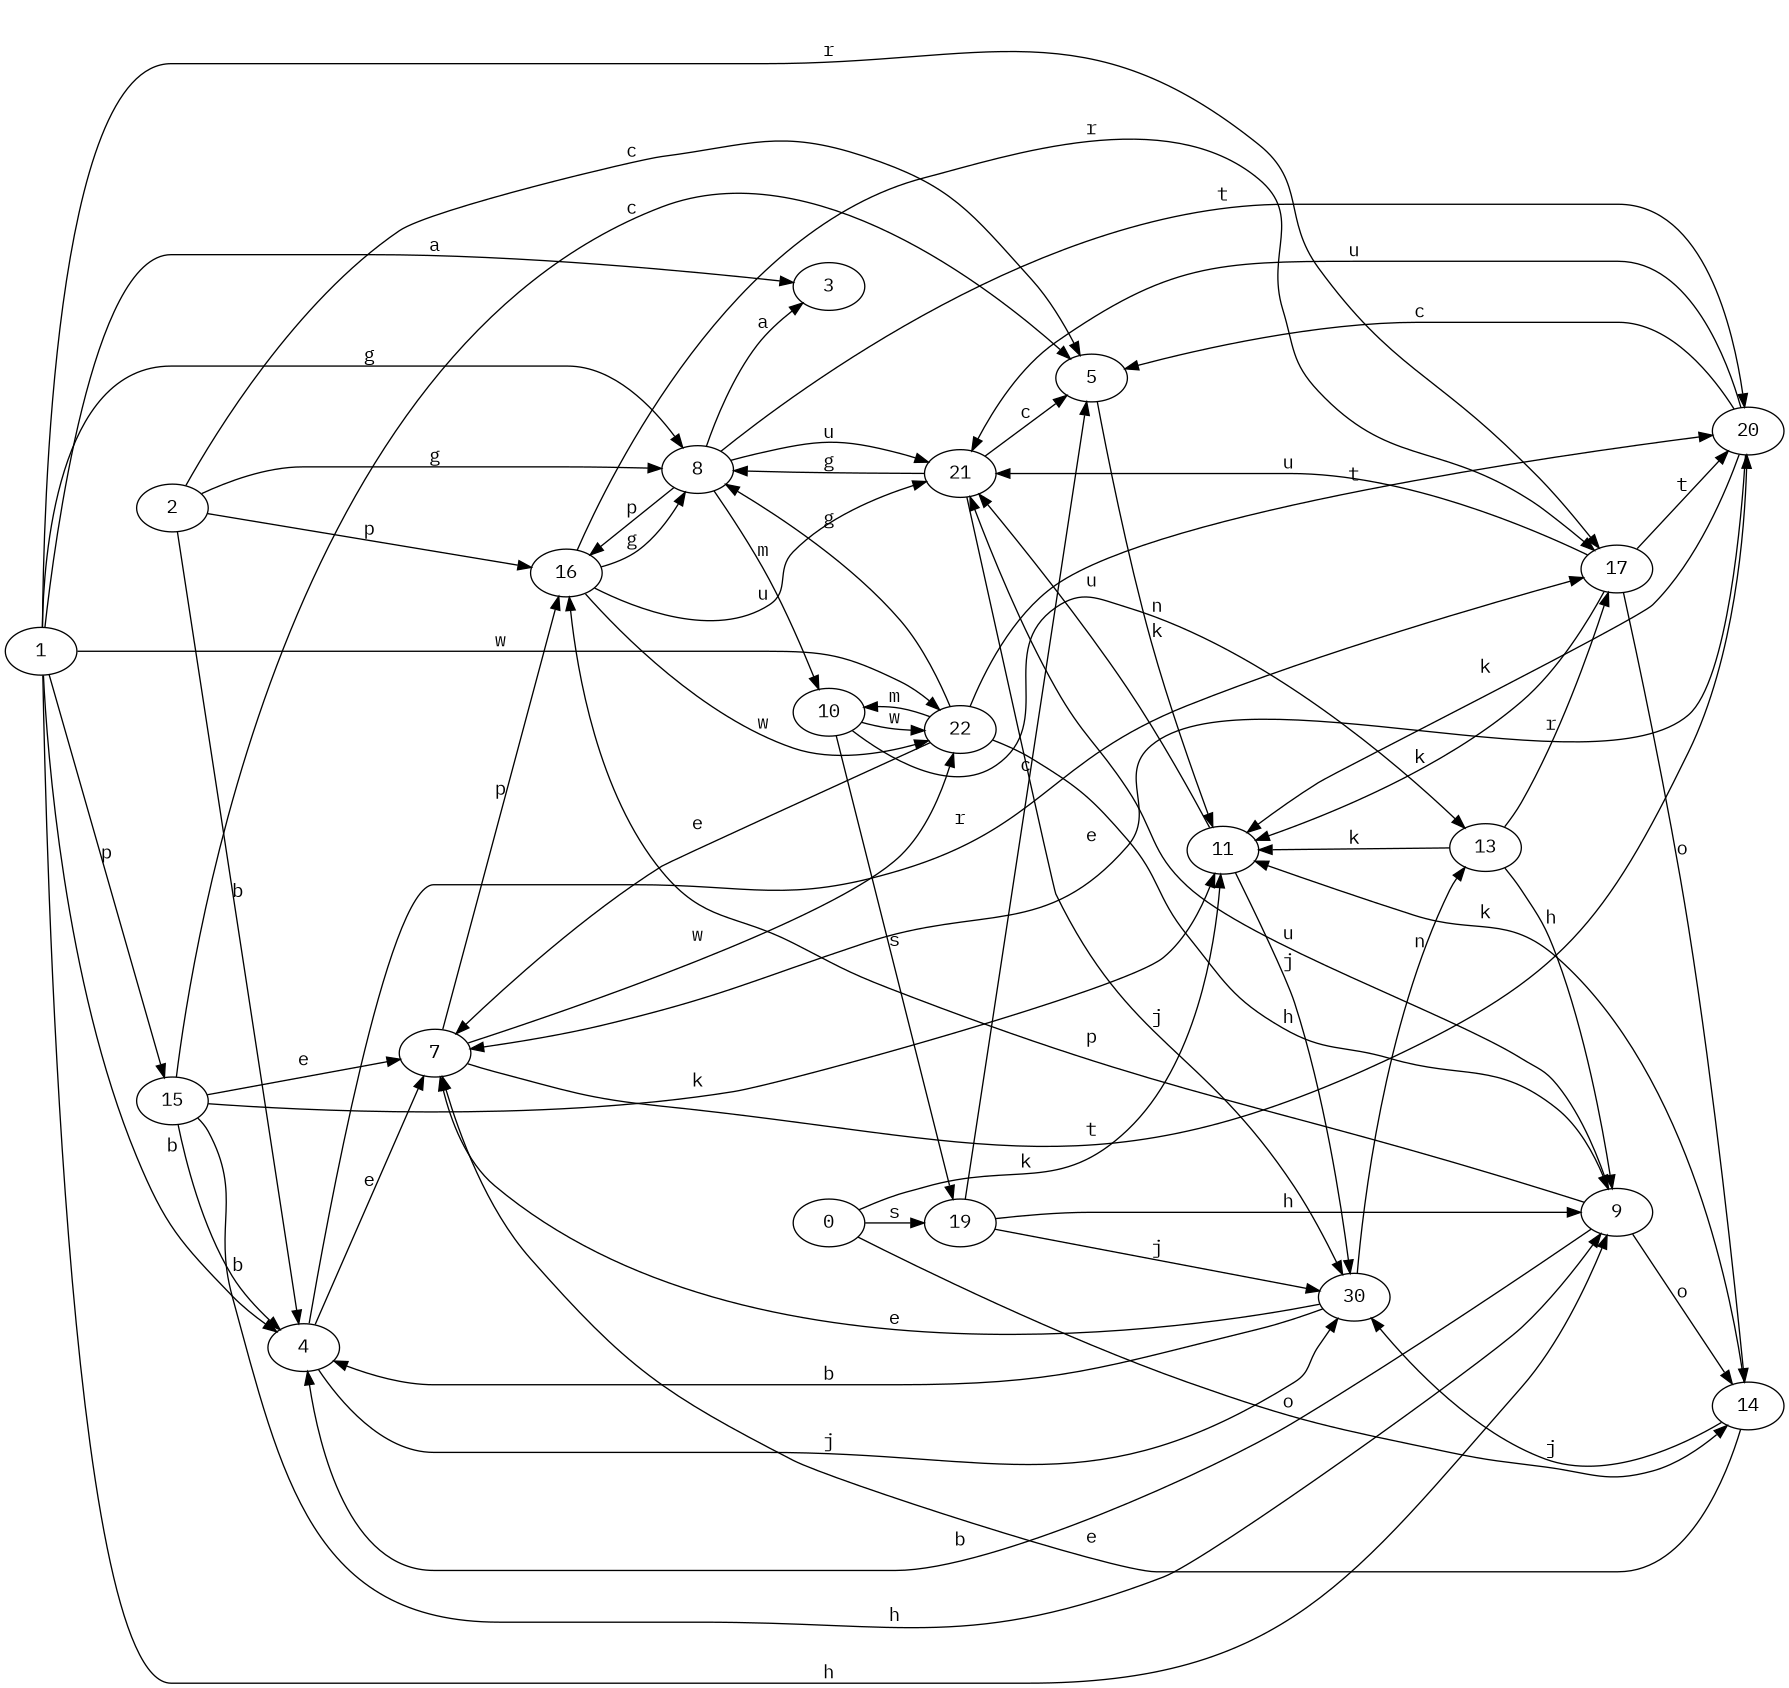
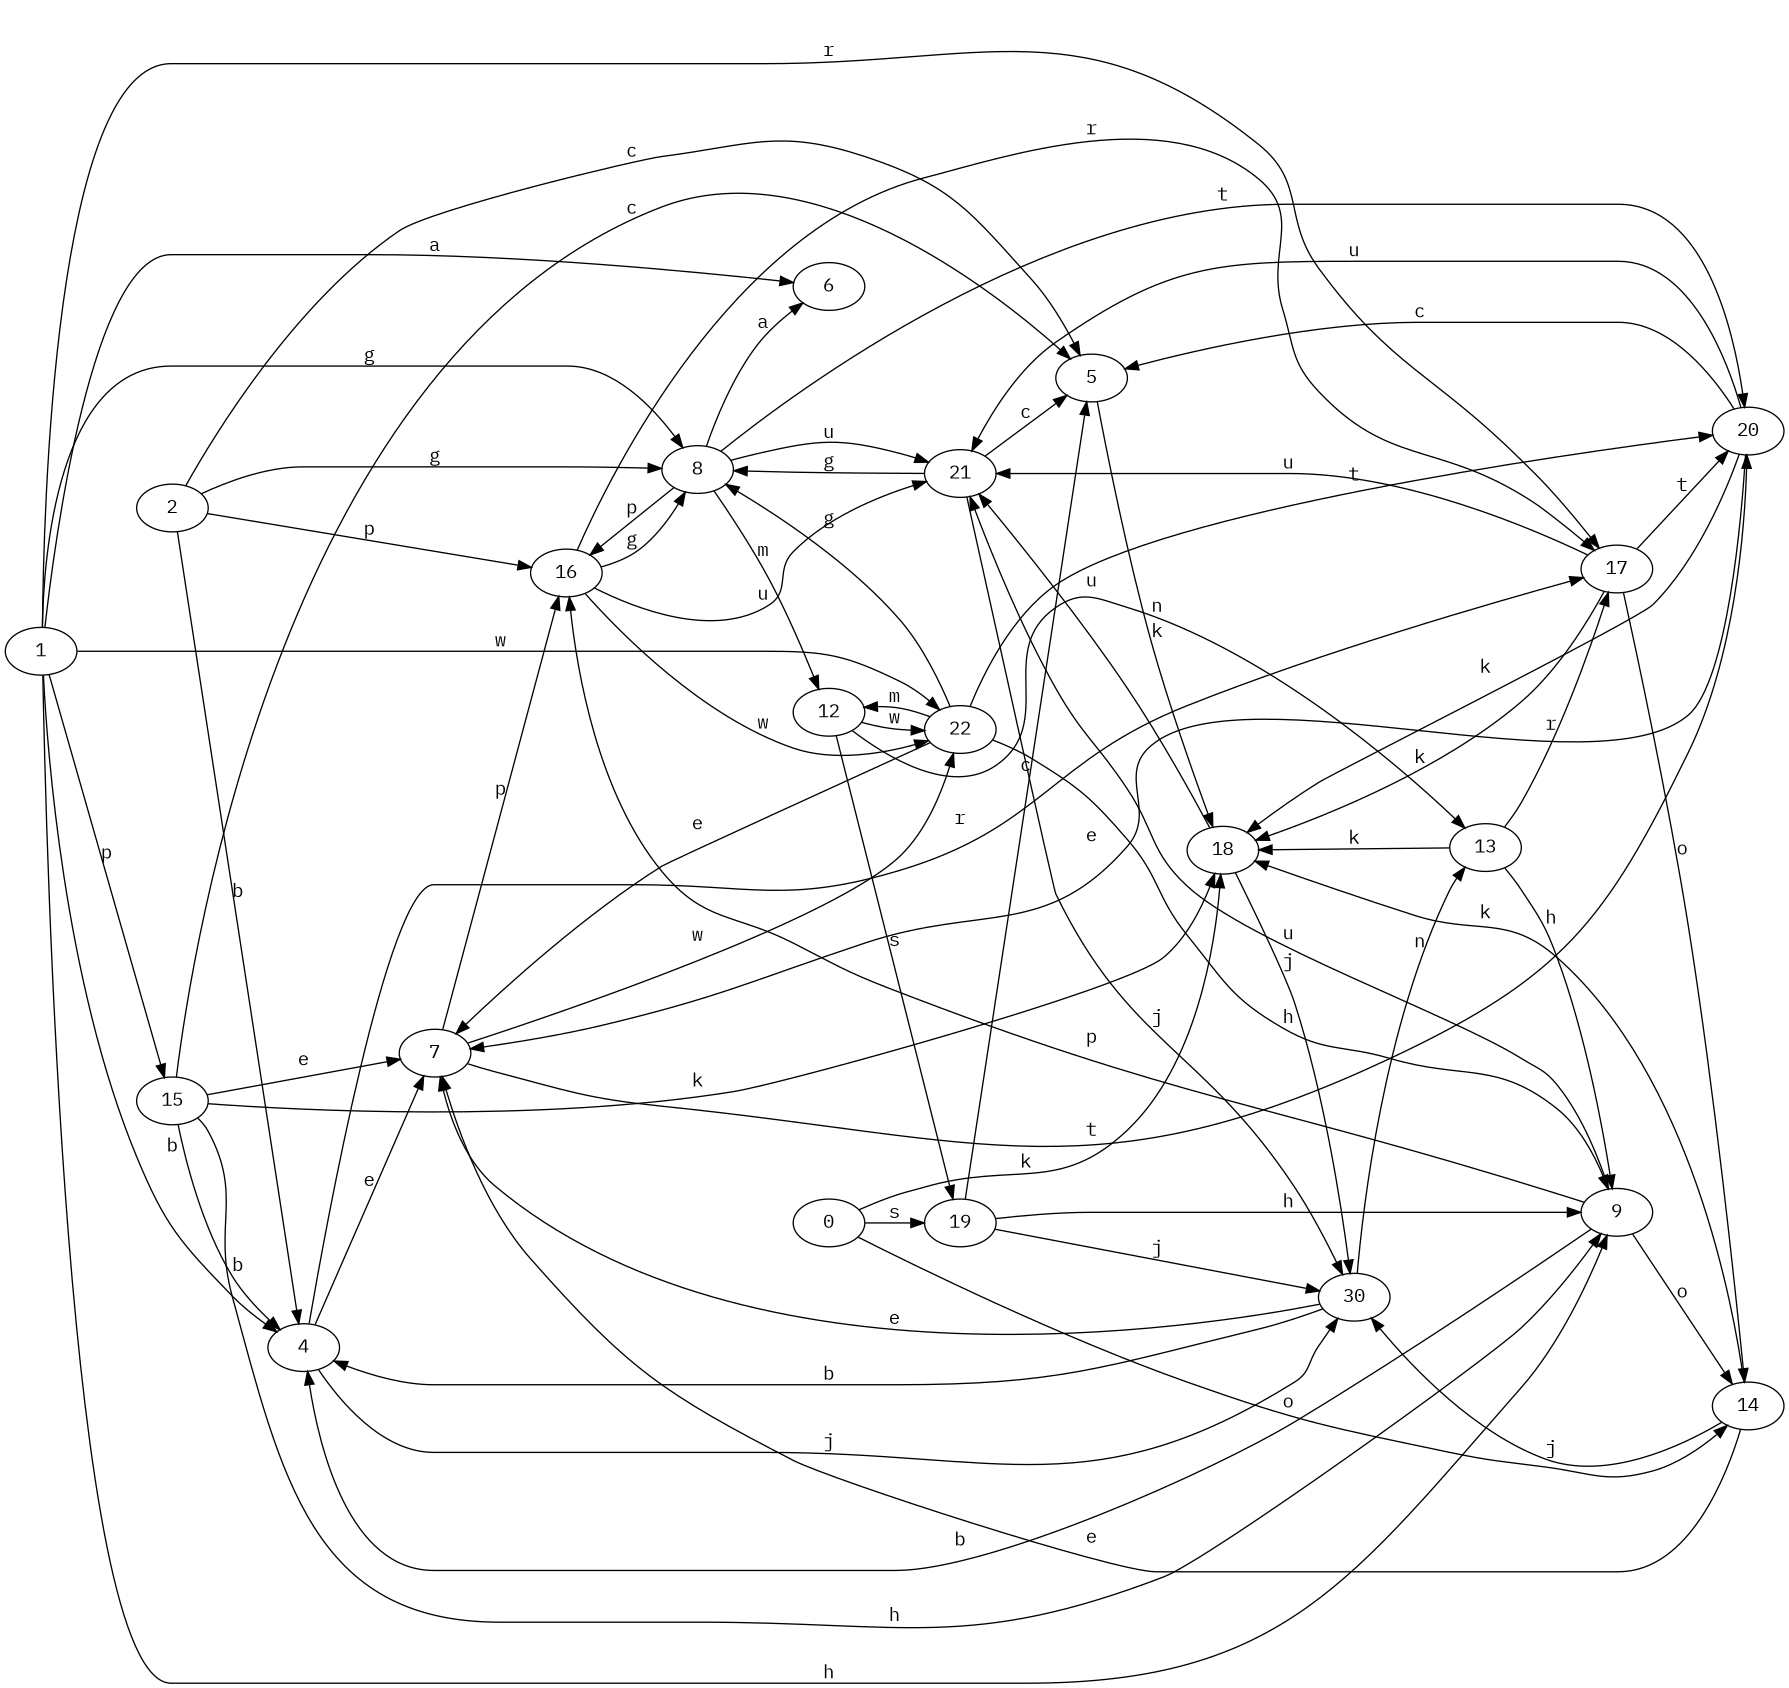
node "3": label "3" -> "6"
node "10": label "10" -> "12"
node "11": label "11" -> "18"
